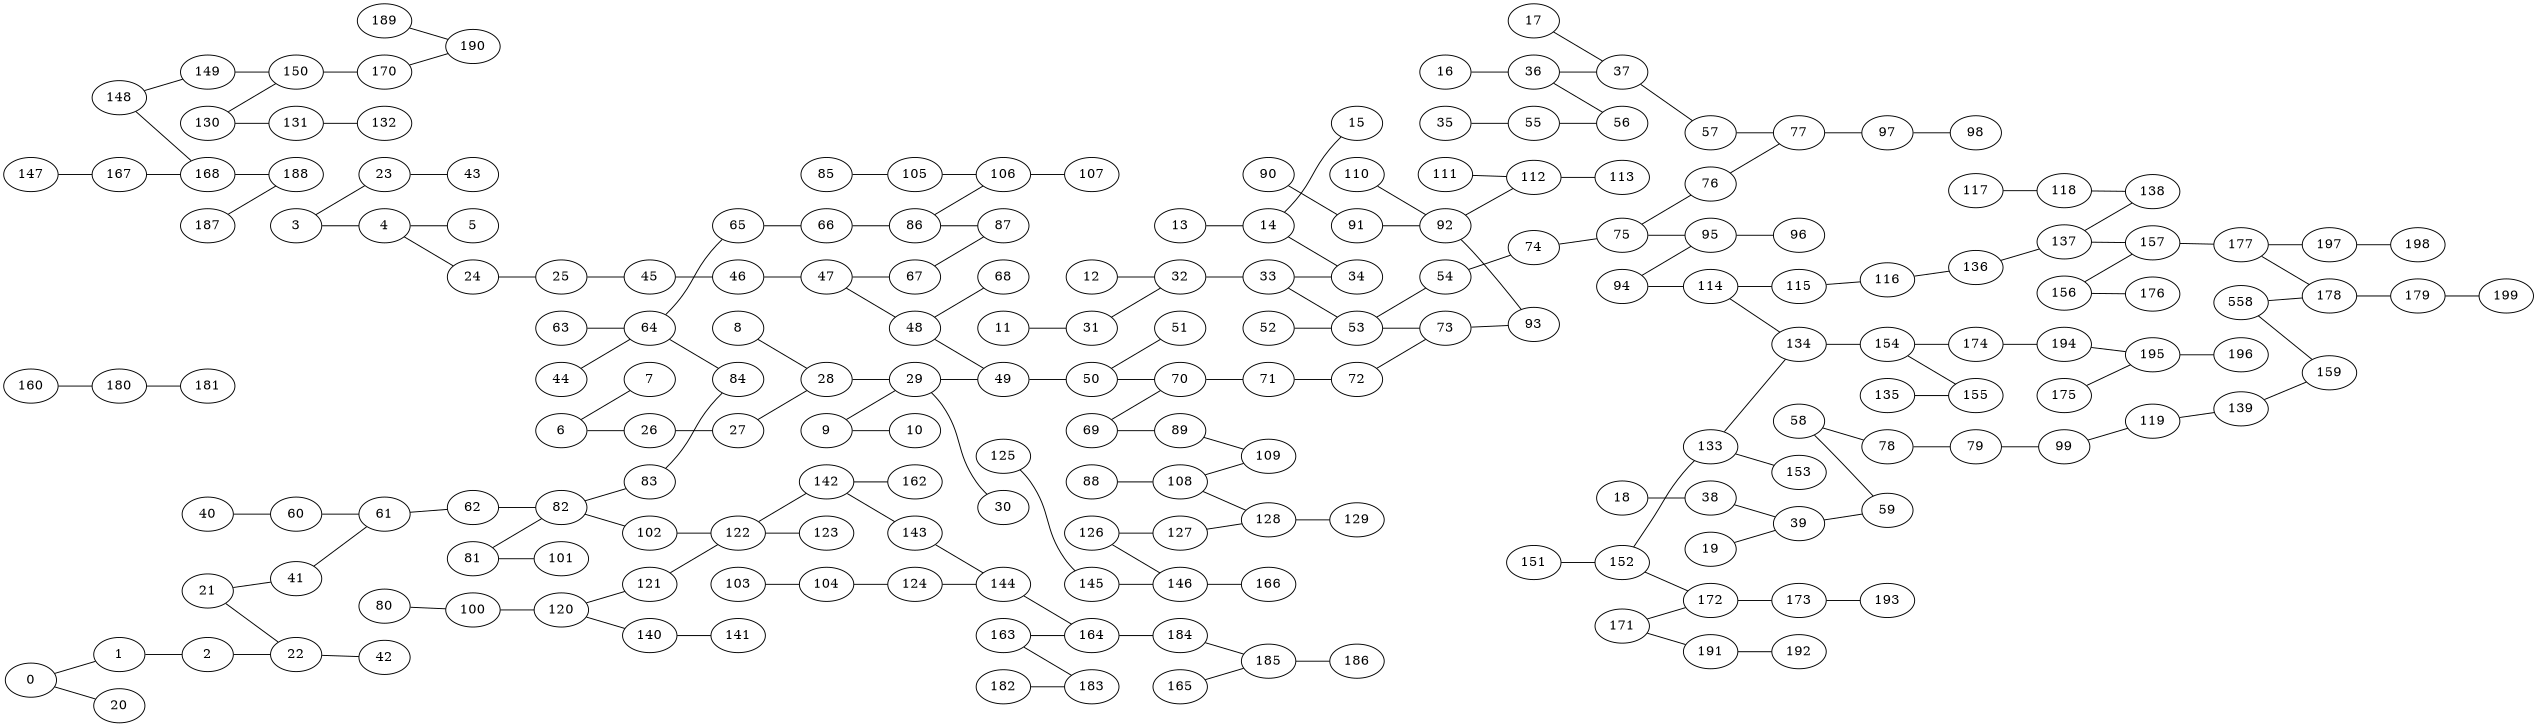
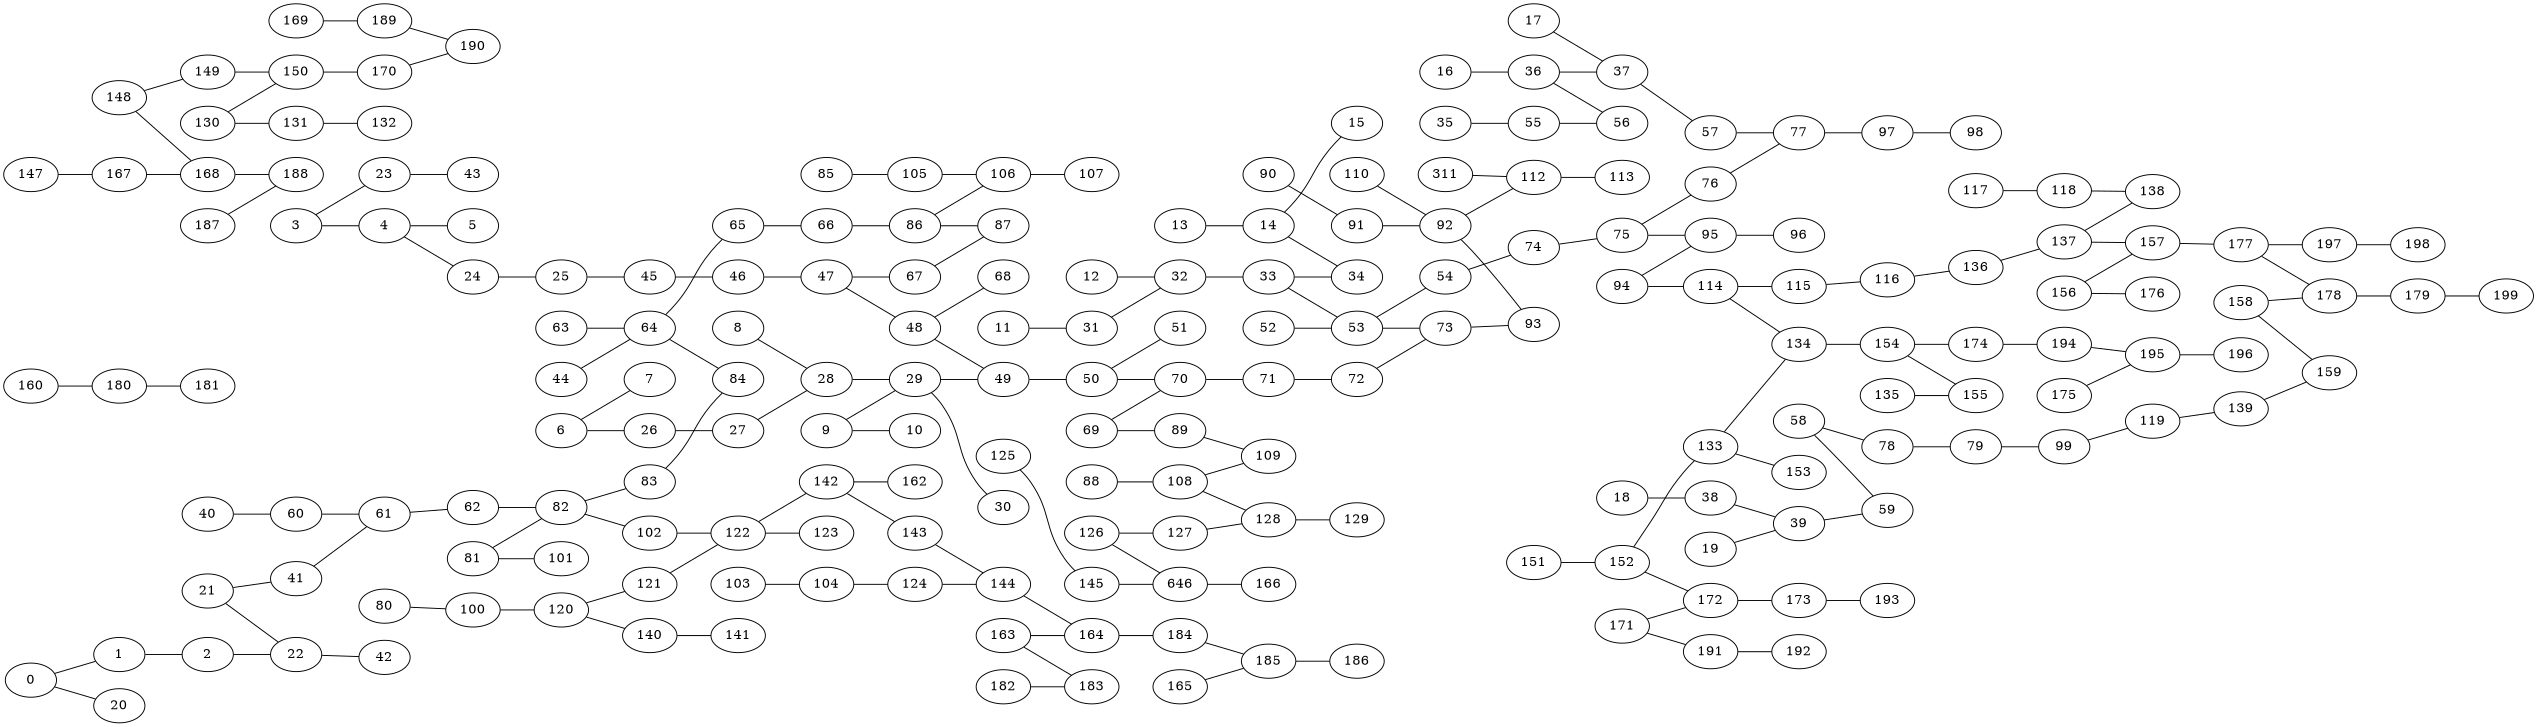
node "169": added
node "111": label "111" -> "311"
node "558": label "558" -> "158"
node "146": label "146" -> "646"
